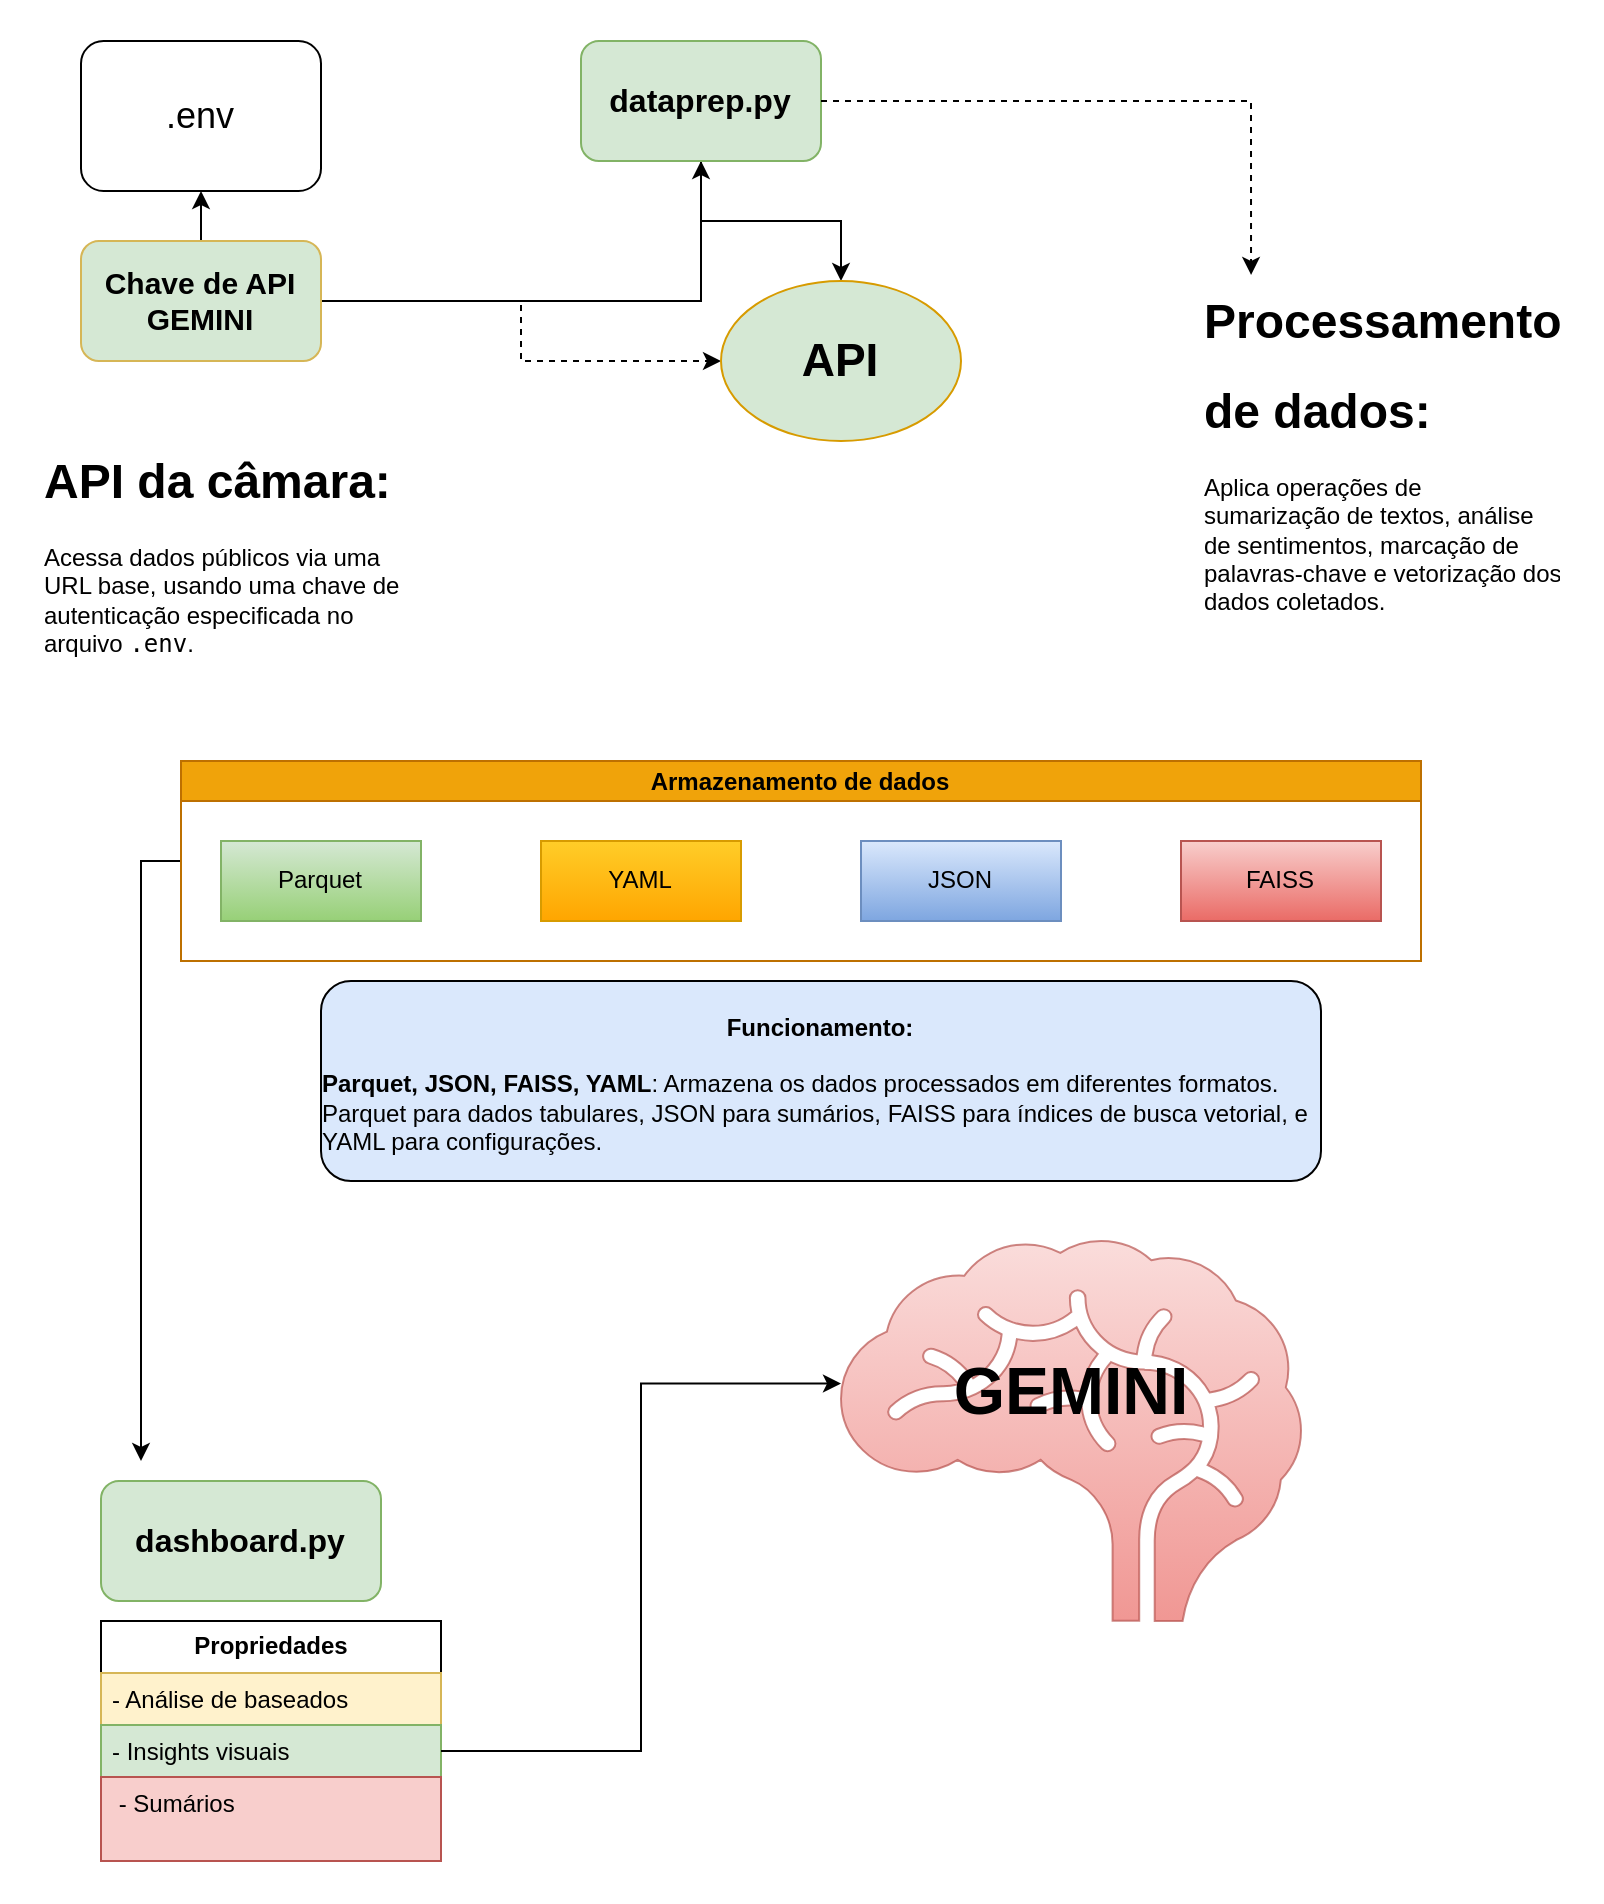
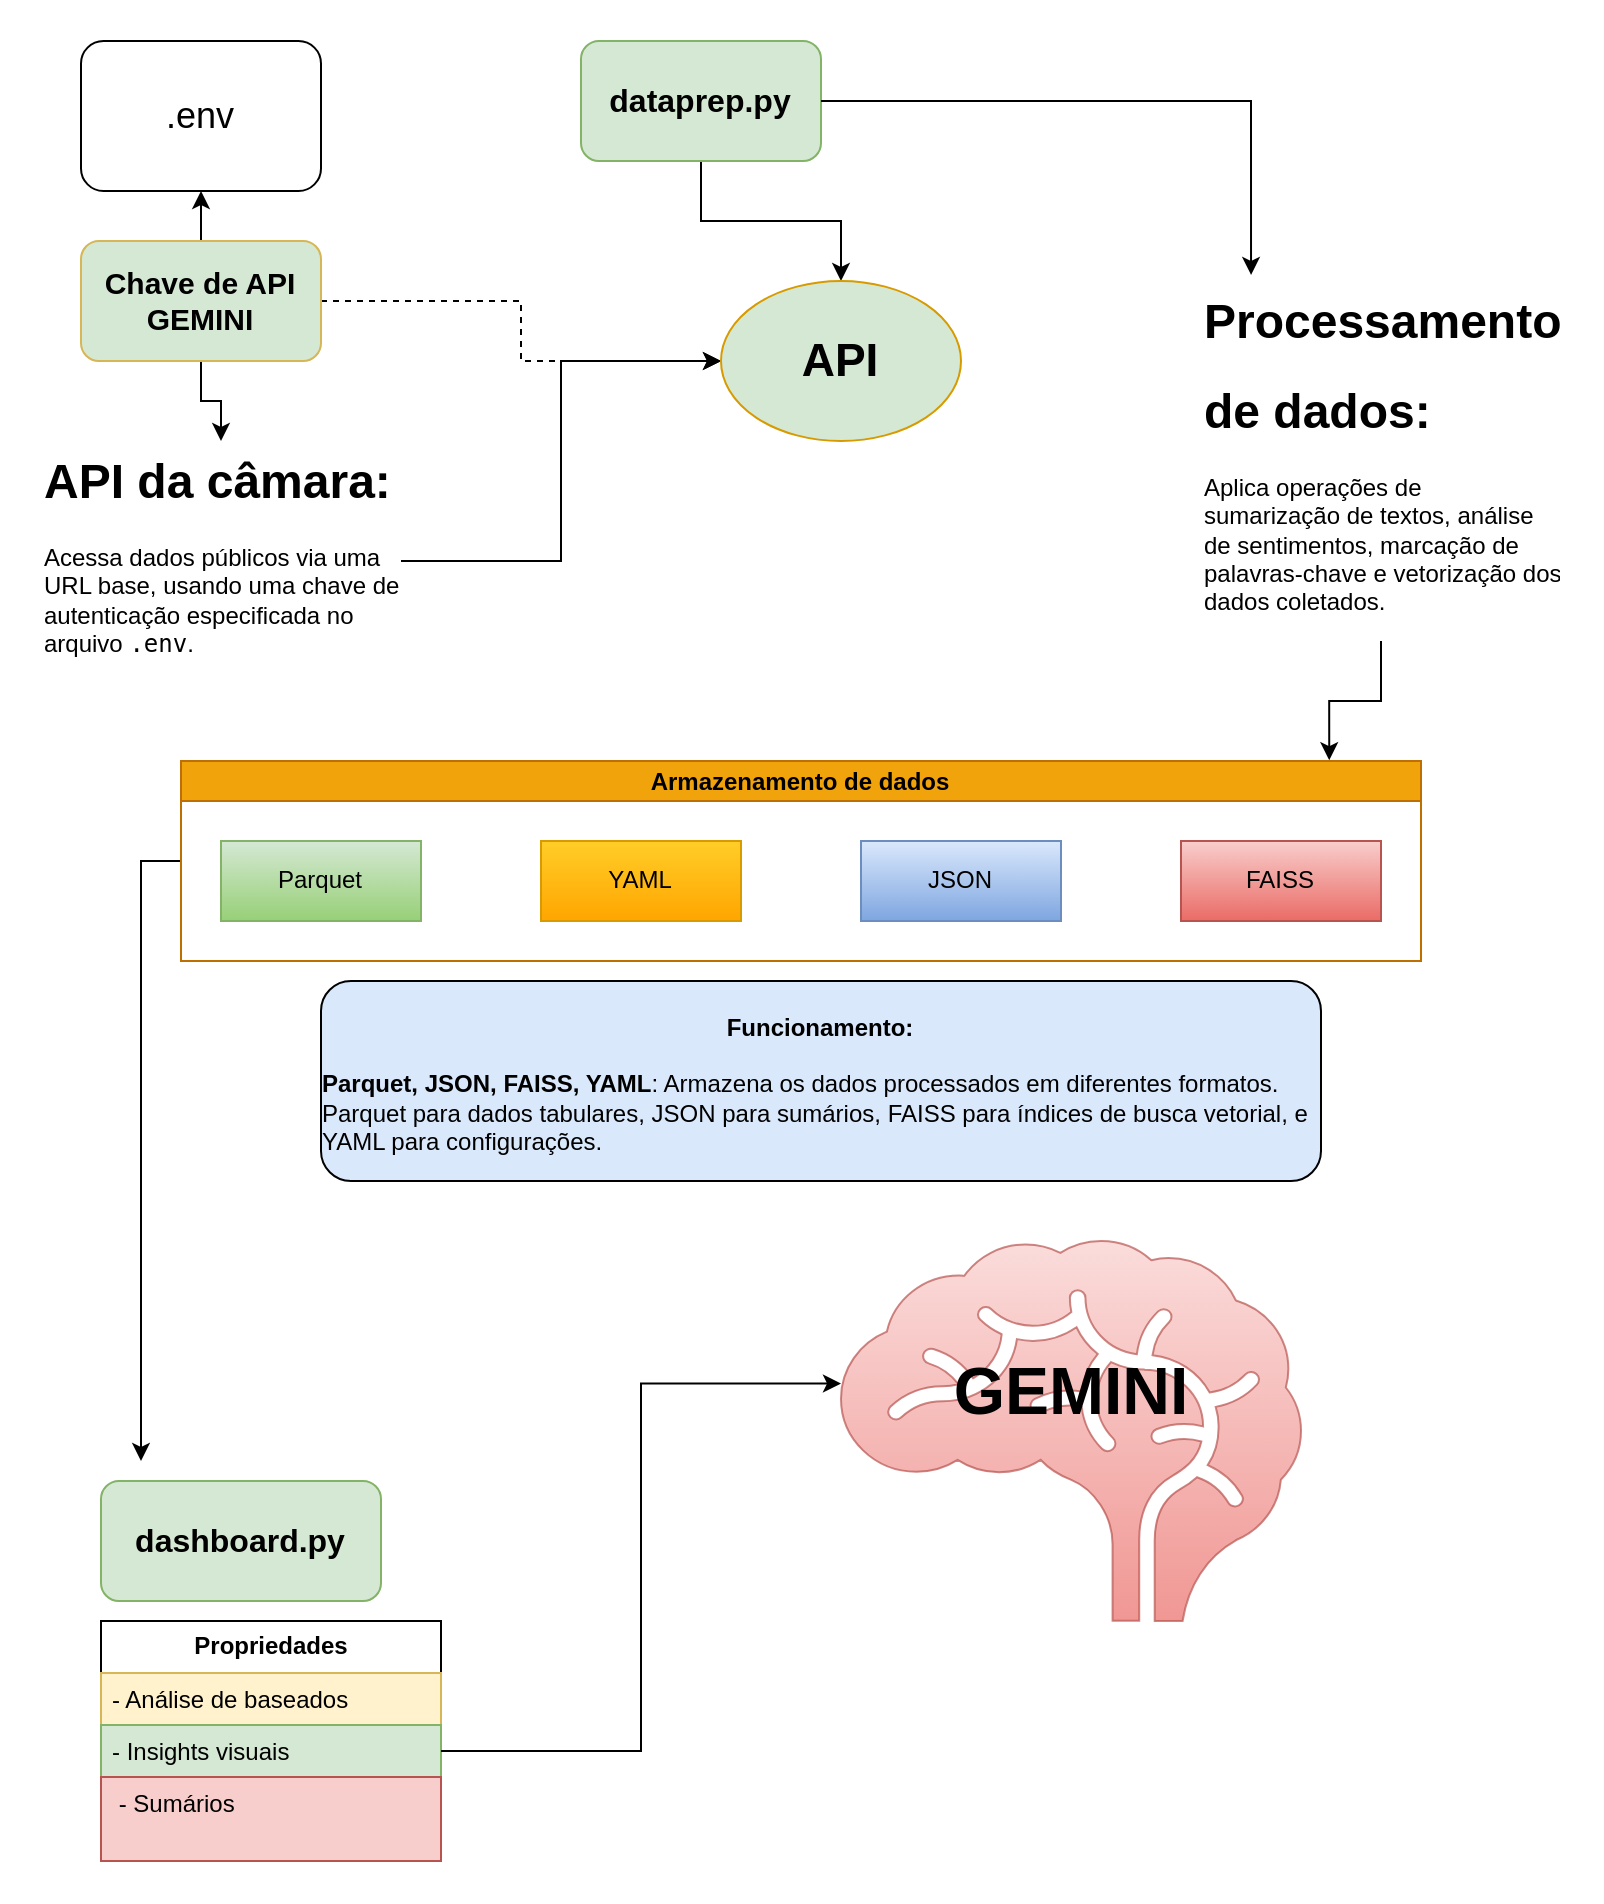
edge "dataprep.py" -> "Processamentode dados:Aplica operações de sumarização de textos, análise de sentimentos, marcação de palavras-chave e vetorização dos dados coletados.": style dashed -> solid
edge "Chave de API GEMINI" -> "dataprep.py": now "Chave de API GEMINI" -> "API da câmara:Acessa dados públicos via uma URL base, usando uma chave de autenticação especificada no arquivo .env."
edge "API da câmara:Acessa dados públicos via uma URL base, usando uma chave de autenticação especificada no arquivo .env." -> "API": added
edge "Processamentode dados:Aplica operações de sumarização de textos, análise de sentimentos, marcação de palavras-chave e vetorização dos dados coletados." -> "Armazenamento de dados": added
